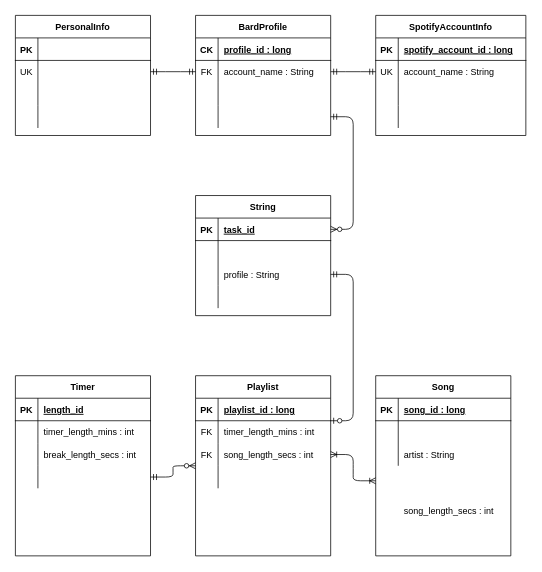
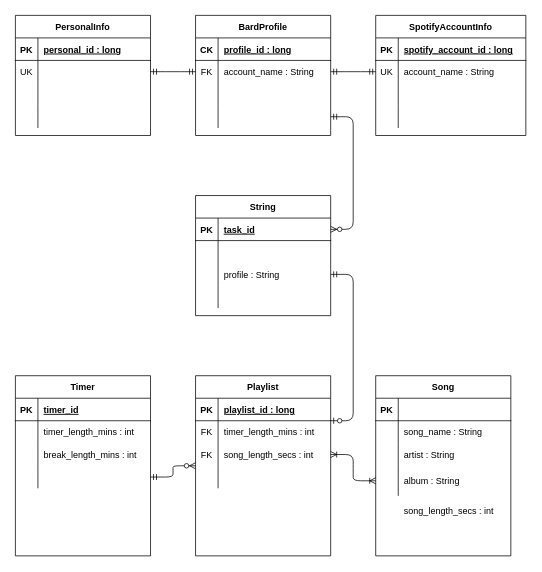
node "personal_id : long": added
node "song_id : long": removed
node "length_id": label "length_id" -> "timer_id"
node "song_name : String": added
node "break_length_secs : int": label "break_length_secs : int" -> "break_length_mins : int"
node "album : String": added
